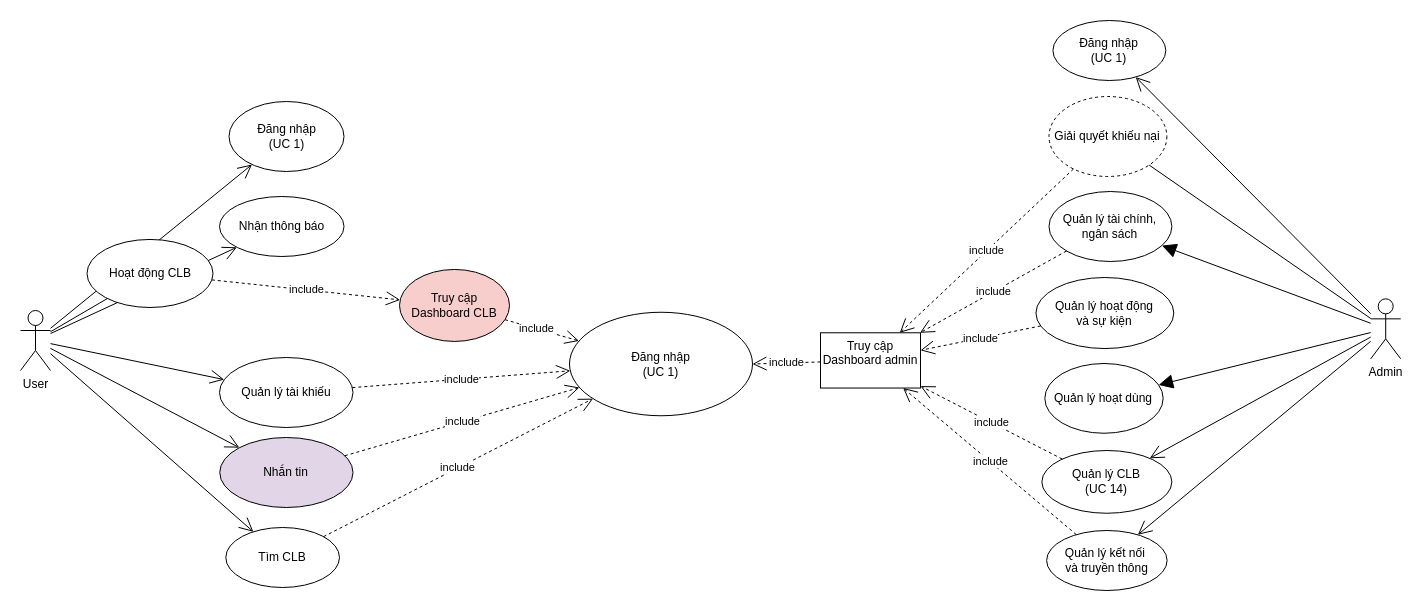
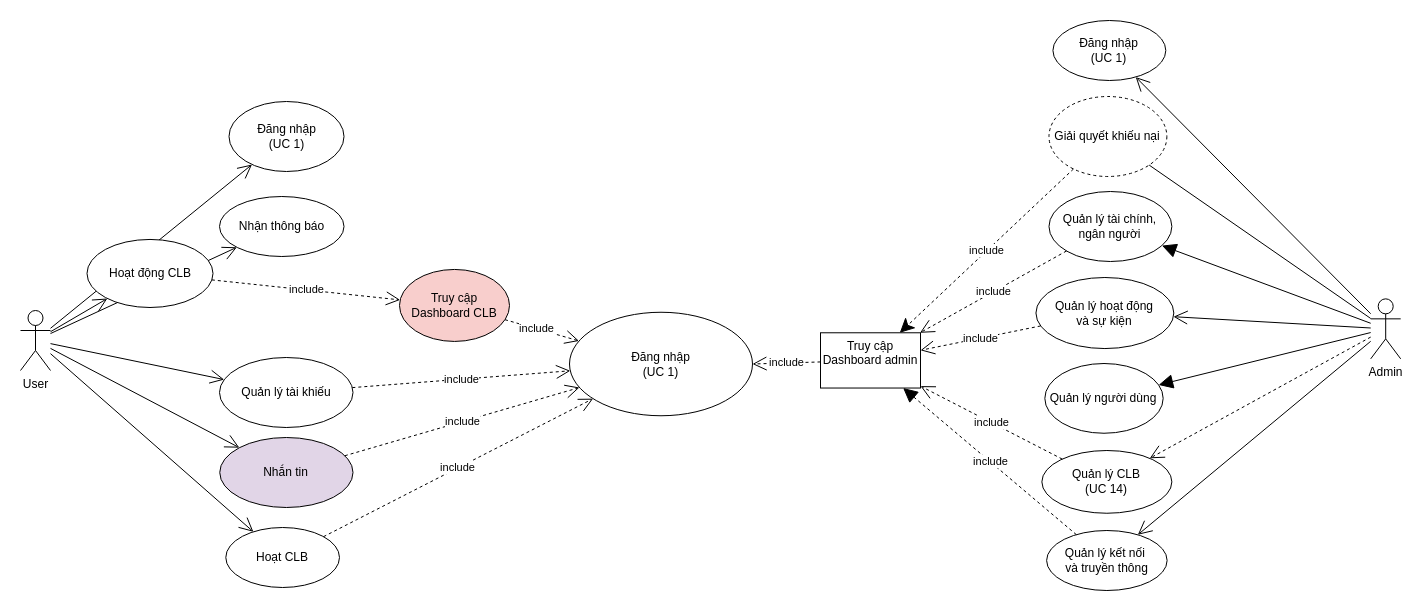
node "Quản lý tài chính, ngân sách": label "Quản lý tài chính, ngân sách" -> "Quản lý tài chính, ngân người"
edge "Hoạt động CLB" -- "User": arrowhead none -> open
edge "Admin" -> "Quản lý hoạt động và sự kiện": added
edge "Giải quyết khiếu nại" -> "Truy cập Dashboard admin": arrowhead open -> classic
edge "Quản lý kết nối và truyền thông" -> "Truy cập Dashboard admin": arrowhead open -> block
edge "Admin" -> "Quản lý CLB (UC 14)": style solid -> dashed
node "Quản lý hoạt dùng": label "Quản lý hoạt dùng" -> "Quản lý người dùng"
node "Tìm CLB": label "Tìm CLB" -> "Hoạt CLB"
